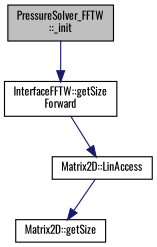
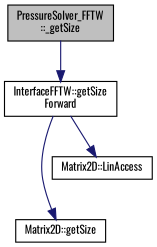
node "PressureSolver_FFTW ::_init": label "PressureSolver_FFTW ::_init" -> "PressureSolver_FFTW ::_getSize"
edge "Matrix2D::LinAccess" -> "Matrix2D::getSize": now "InterfaceFFTW::getSize Forward" -> "Matrix2D::getSize"
